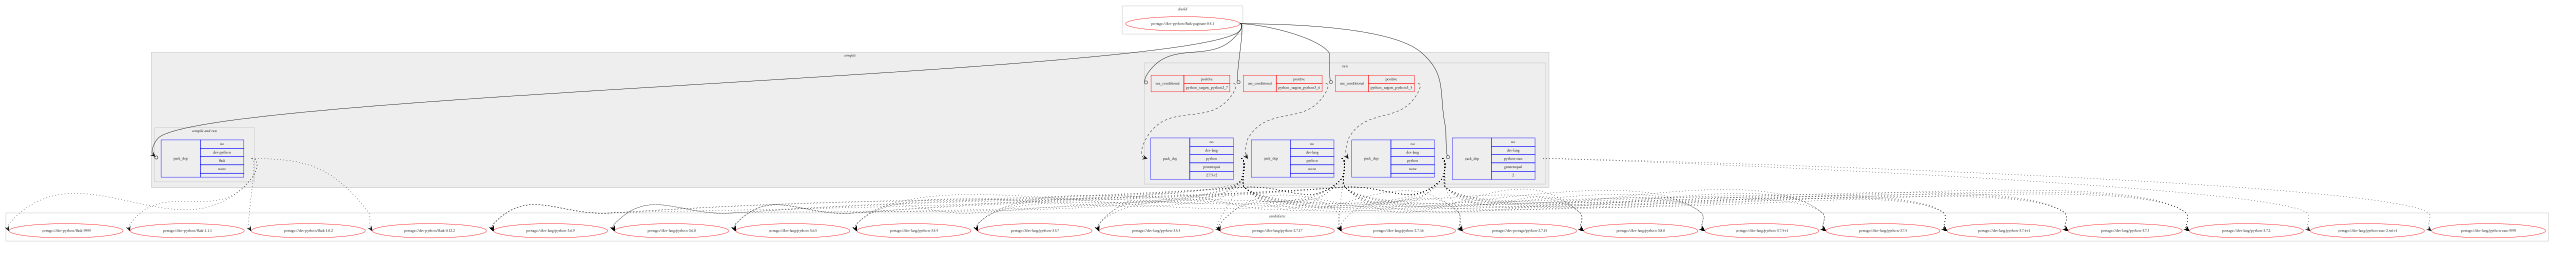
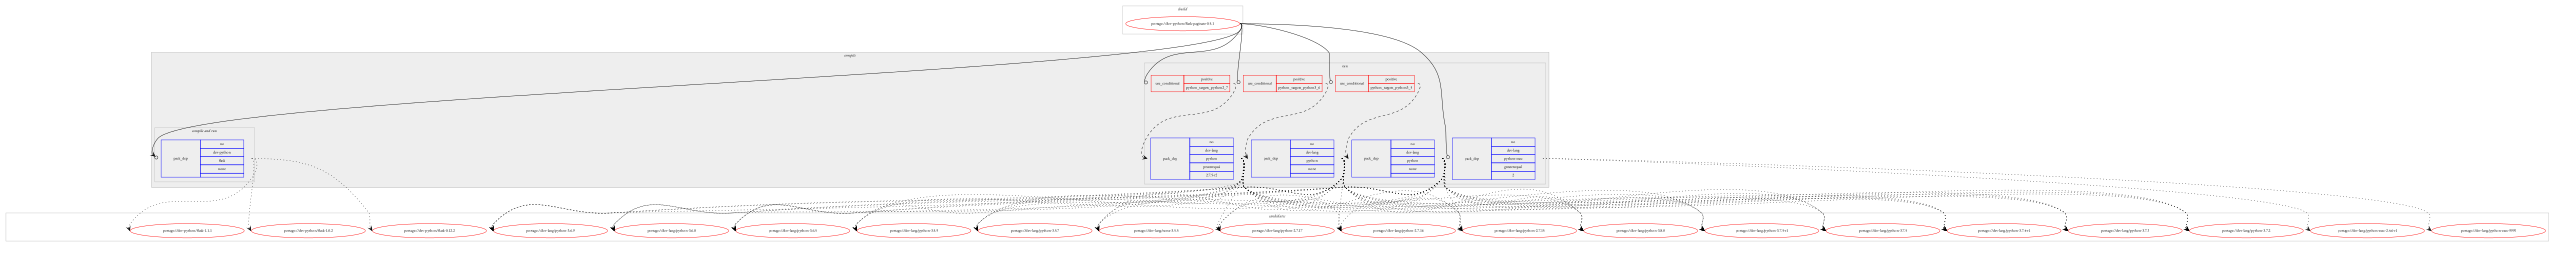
node "portage://dev-python/flask-9999": removed
node "portage://dev-lang/python-3.5.5": label "portage://dev-lang/python-3.5.5" -> "portage://dev-lang/none-3.5.5"
node "portage://dev-portage/python-2.7.15": label "portage://dev-portage/python-2.7.15" -> "portage://dev-lang/python-2.7.15"
